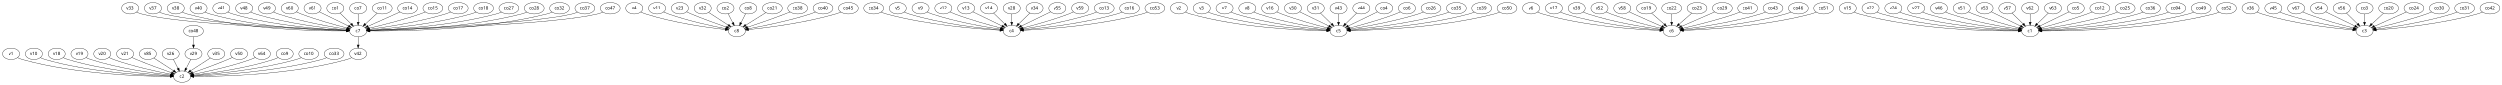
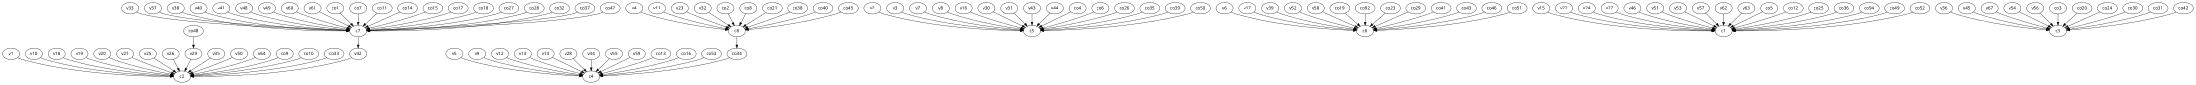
node "co22": label "co22" -> "co92"
edge "c8" -> "co34": added
node "v85": label "v85" -> "v25"
